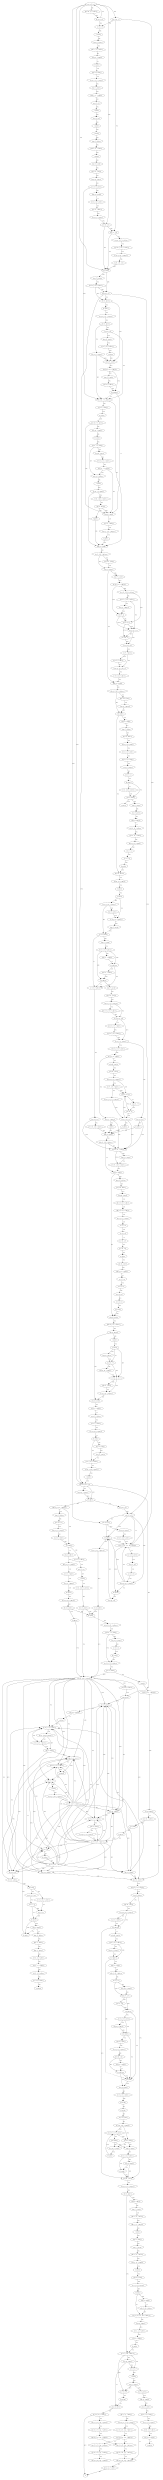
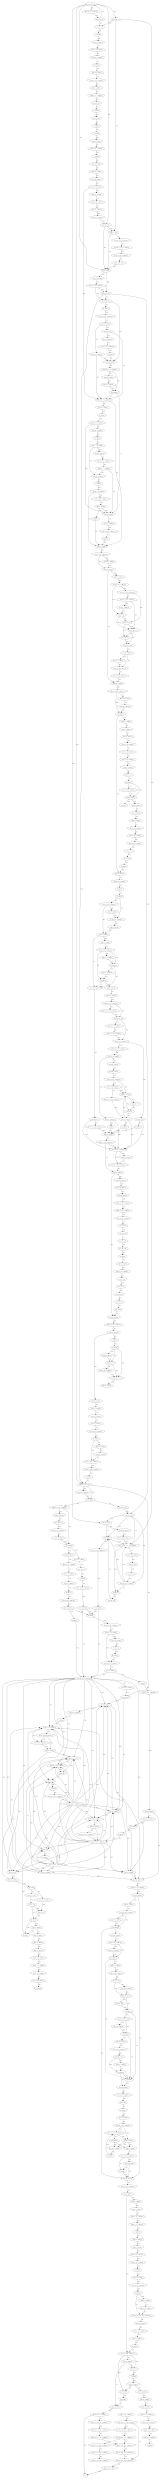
node "str x8 , [ x9 , # address ]": removed
